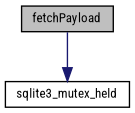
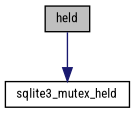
node "fetchPayload": label "fetchPayload" -> "held"
